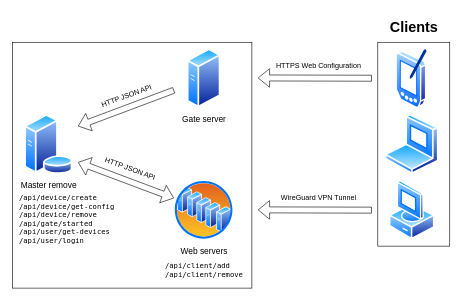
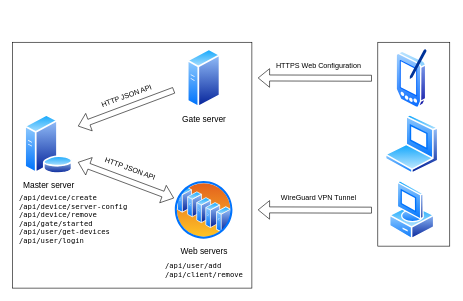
node "Clients": removed
node "Master remove": label "Master remove" -> "Master server"
node "/api/device/create /api/device/get-config /api/device/remove /api/gate/started /api/user/get-devices /api/user/login": label "/api/device/create /api/device/get-config /api/device/remove /api/gate/started /api/user/get-devices /api/user/login" -> "/api/device/create /api/device/server-config /api/device/remove /api/gate/started /api/user/get-devices /api/user/login"
node "/api/client/add /api/client/remove": label "/api/client/add /api/client/remove" -> "/api/user/add /api/client/remove"
